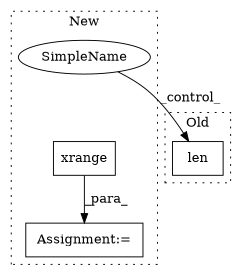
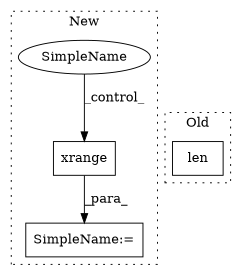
edge "SimpleName" -> "len": now "SimpleName" -> "xrange"
node "Assignment:=": label "Assignment:=" -> "SimpleName:="
